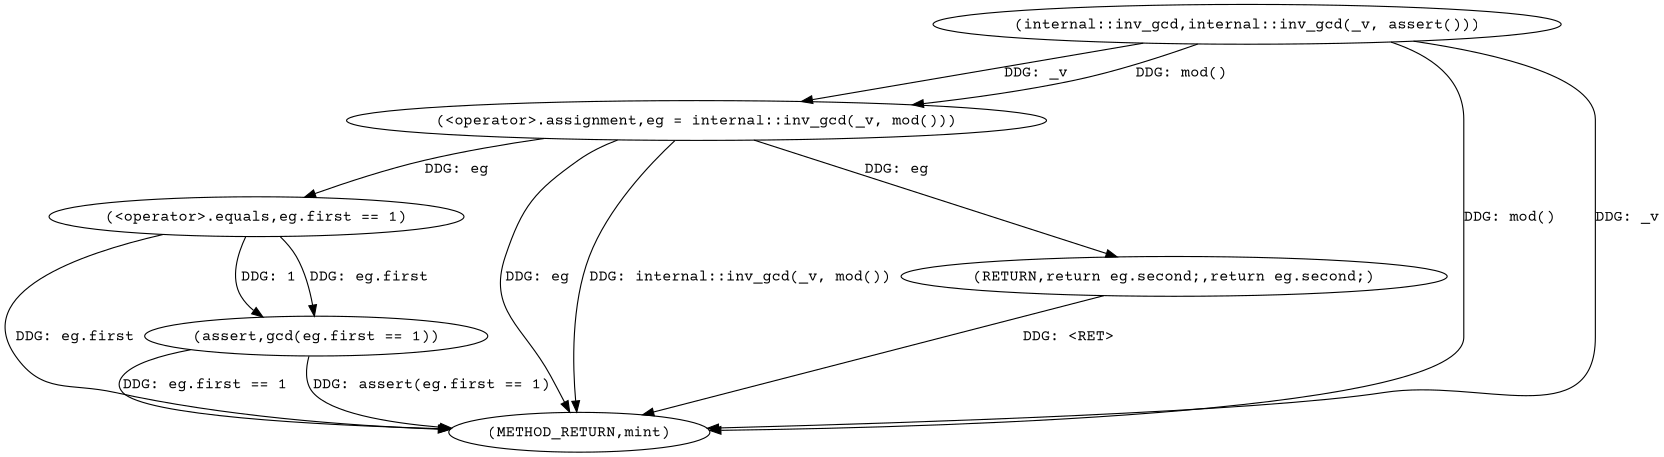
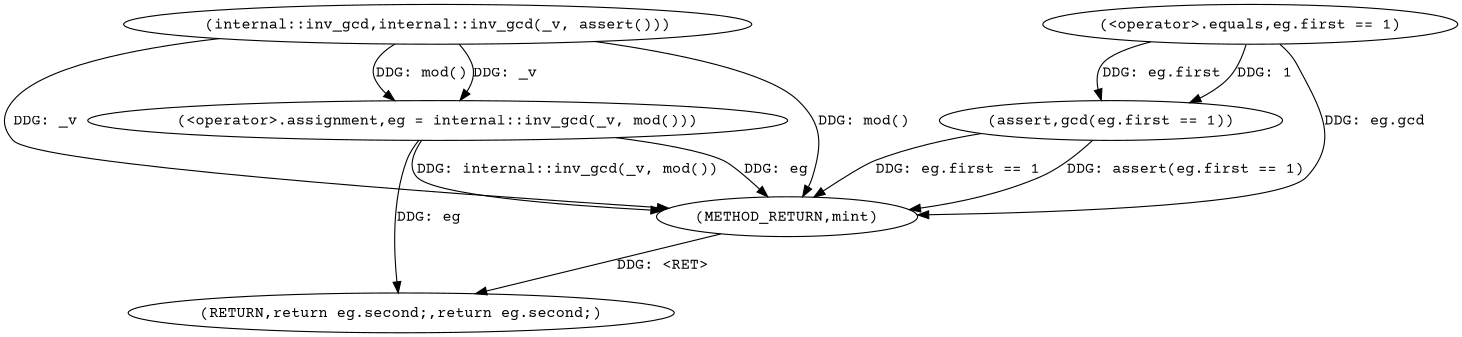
edge "(<operator>.assignment,eg = internal::inv_gcd(_v, mod()))" -> "(<operator>.equals,eg.first == 1)": removed, label "DDG: eg"
edge "(<operator>.equals,eg.first == 1)" -> "(METHOD_RETURN,mint)": label "DDG: eg.first" -> "DDG: eg.gcd"
edge "(RETURN,return eg.second;,return eg.second;)" -> "(METHOD_RETURN,mint)": reversed
